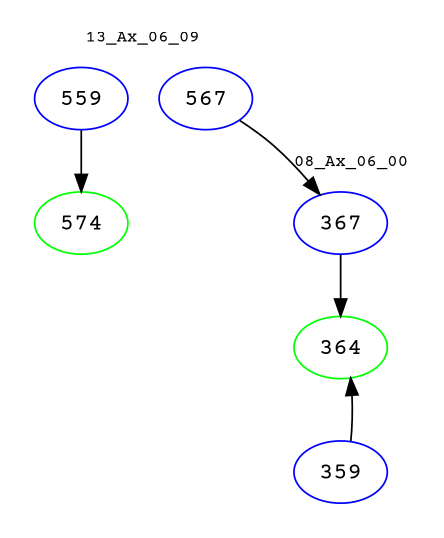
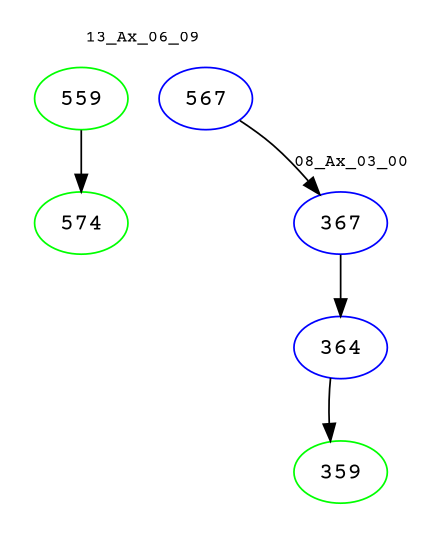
node "559": color blue -> green
cluster "08_Ax_06_00": label "08_Ax_06_00" -> "08_Ax_03_00"
node "364": color green -> blue
edge "359" -> "364": reversed
node "359": color blue -> green
